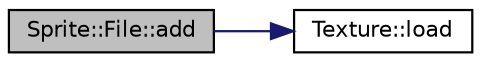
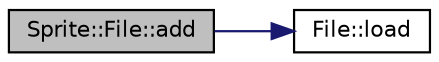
node "Texture::load": label "Texture::load" -> "File::load"
